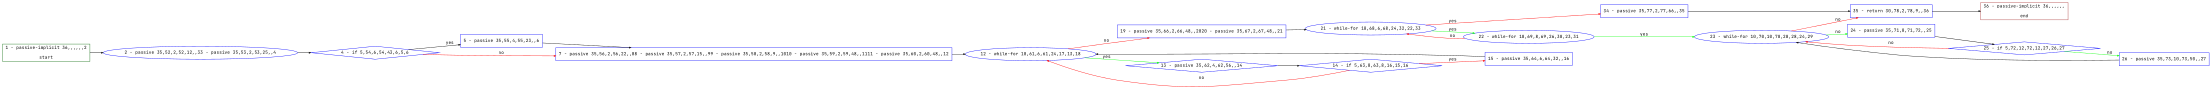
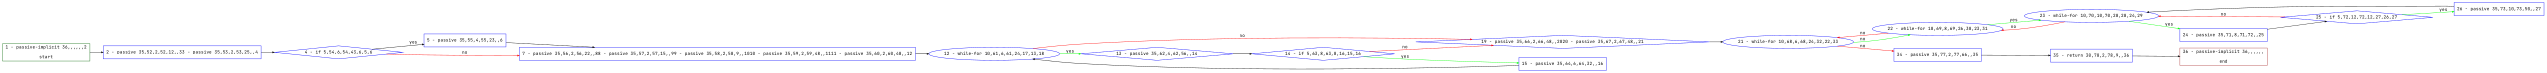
edge "21 - while-for 10,68,6,68,24,32,22,33" -> "34 - passive 35,77,2,77,66,,35": label "yes" -> "no"
edge "23 - while-for 10,70,10,70,28,28,24,29" -> "35 - return 30,78,2,78,9,,36": now "23 - while-for 10,70,10,70,28,28,24,29" -> "22 - while-for 10,69,8,69,26,30,23,31"
edge "21 - while-for 10,68,6,68,24,32,22,33" -> "22 - while-for 10,69,8,69,26,30,23,31": label "yes" -> "no"
node "19 - passive 35,66,2,66,48,,2020 - passive 35,67,2,67,48,,21": shape box -> diamond
edge "23 - while-for 10,70,10,70,28,28,24,29" -> "24 - passive 35,71,8,71,72,,25": label "no" -> "yes"
node "2 - passive 35,52,2,52,12,,33 - passive 35,53,2,53,25,,4": shape ellipse -> box
edge "25 - if 5,72,12,72,12,27,26,27" -> "26 - passive 35,73,10,73,50,,27": label "no" -> "yes"
edge "14 - if 5,63,8,63,8,16,15,16" -> "15 - passive 35,64,6,64,32,,16": color #ff0000 -> #00ff00
edge "14 - if 5,63,8,63,8,16,15,16" -> "12 - while-for 10,61,6,61,24,17,13,18": now "14 - if 5,63,8,63,8,16,15,16" -> "19 - passive 35,66,2,66,48,,2020 - passive 35,67,2,67,48,,21"
